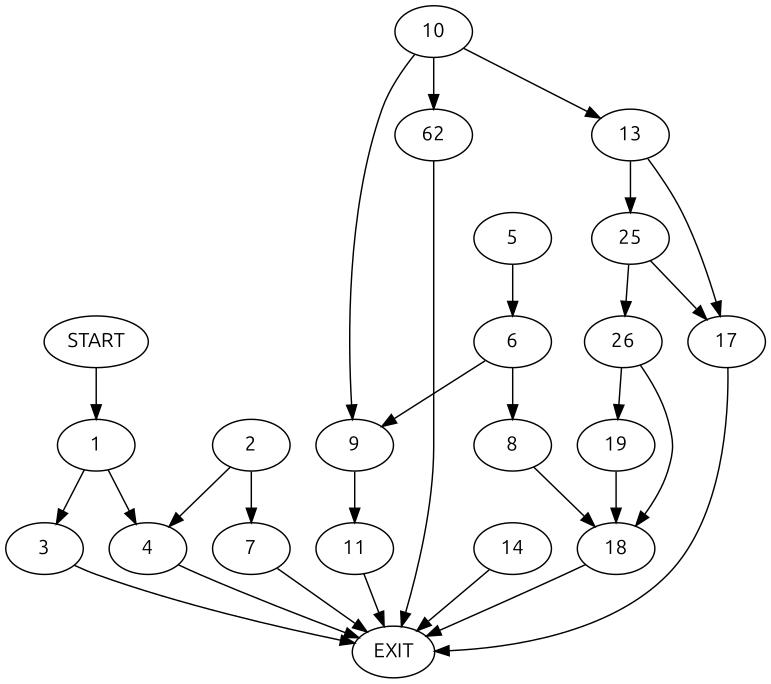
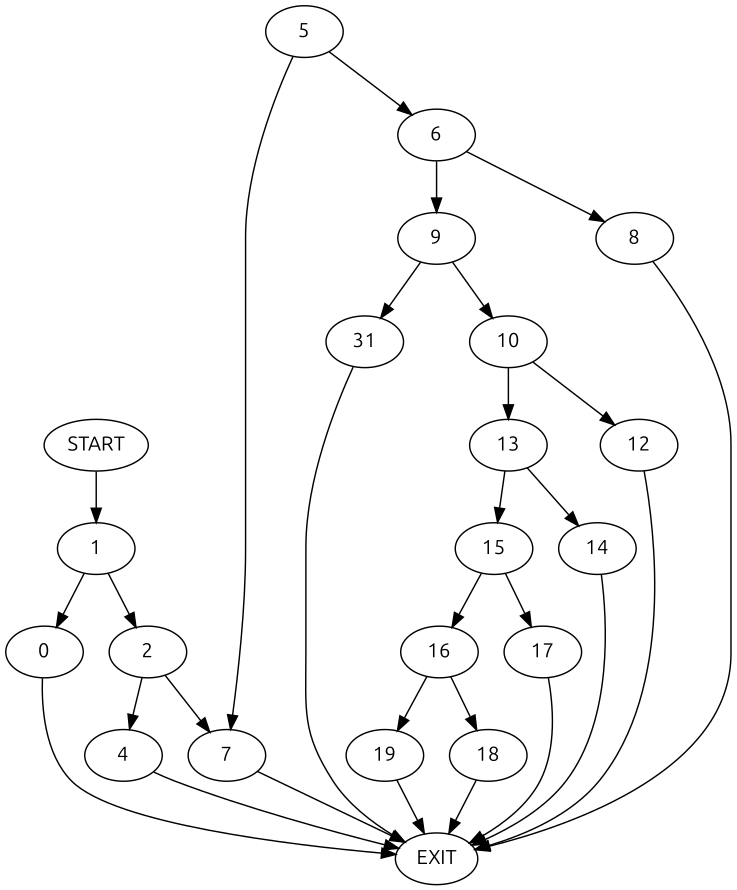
node "62": label "62" -> "12"
edge "10" -> "9": reversed
edge "13" -> "17": now "13" -> "14"
node "25": label "25" -> "15"
node "26": label "26" -> "16"
edge "5" -> "7": added
edge "1" -> "4": now "1" -> "2"
edge "19" -> "18": now "19" -> "EXIT"
edge "8" -> "18": now "8" -> "EXIT"
node "3": label "3" -> "0"
node "11": label "11" -> "31"
